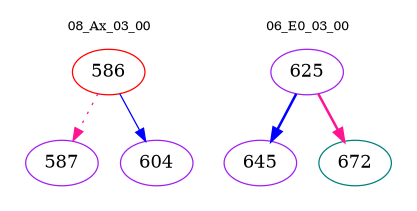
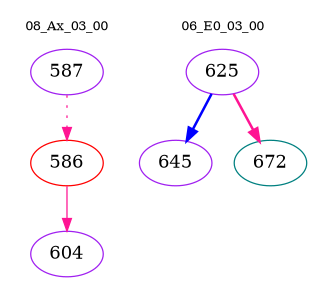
edge "586" -> "587": reversed
edge "586" -> "604": color blue -> deeppink
